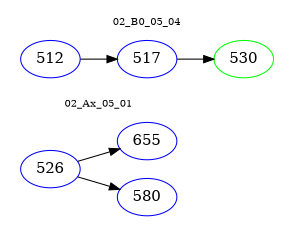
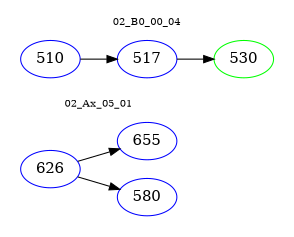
cluster "02_B0_05_04": label "02_B0_05_04" -> "02_B0_00_04"
node "512": label "512" -> "510"
node "526": label "526" -> "626"
